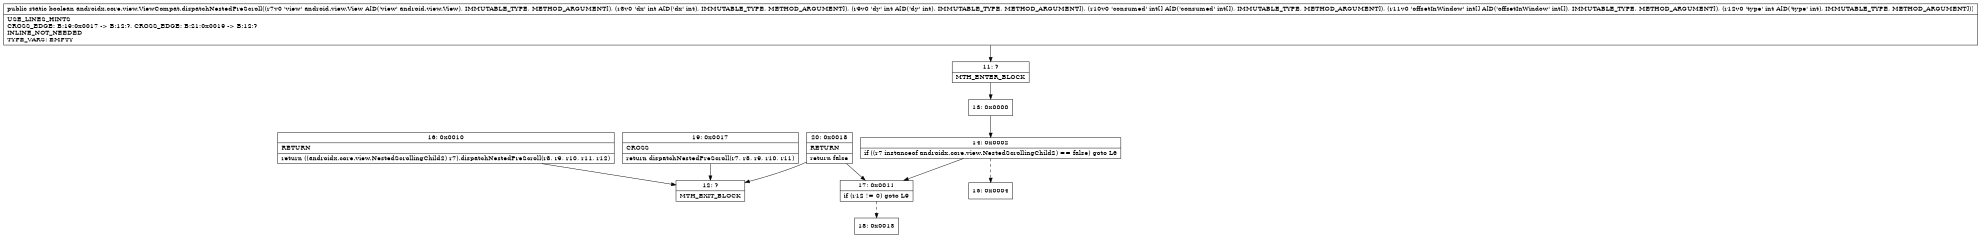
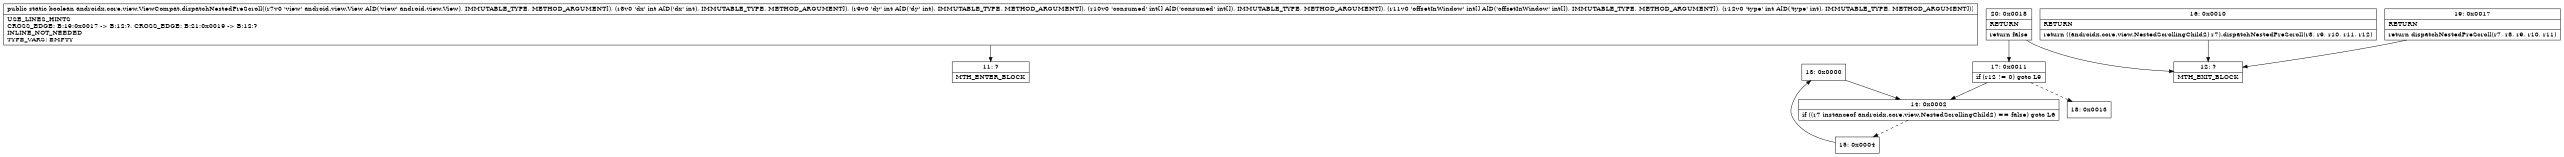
edge "11: ?" -> "13: 0x0000": now "15: 0x0004" -> "13: 0x0000"
node "19: 0x0017": text "CROSS" -> "RETURN"
edge "14: 0x0002" -> "17: 0x0011": reversed
